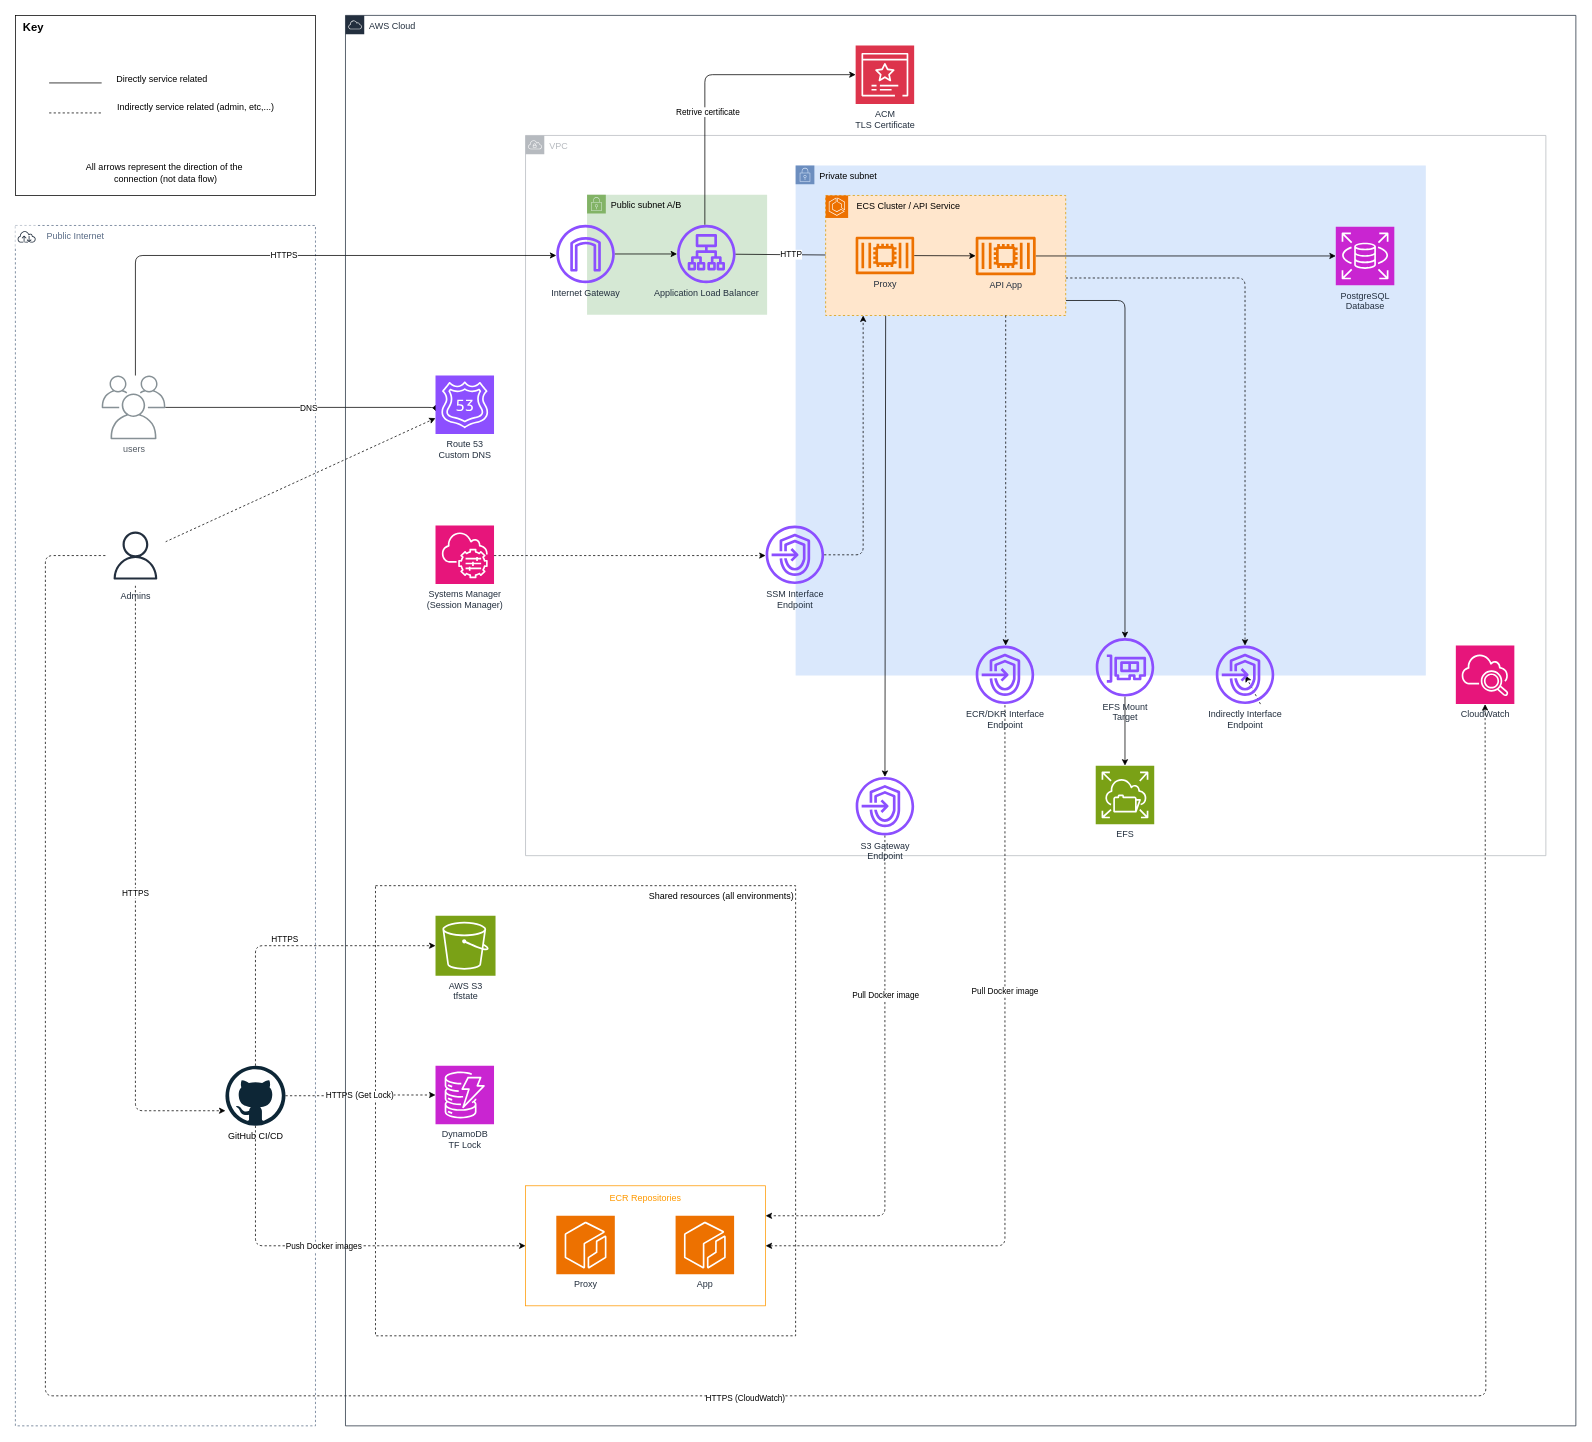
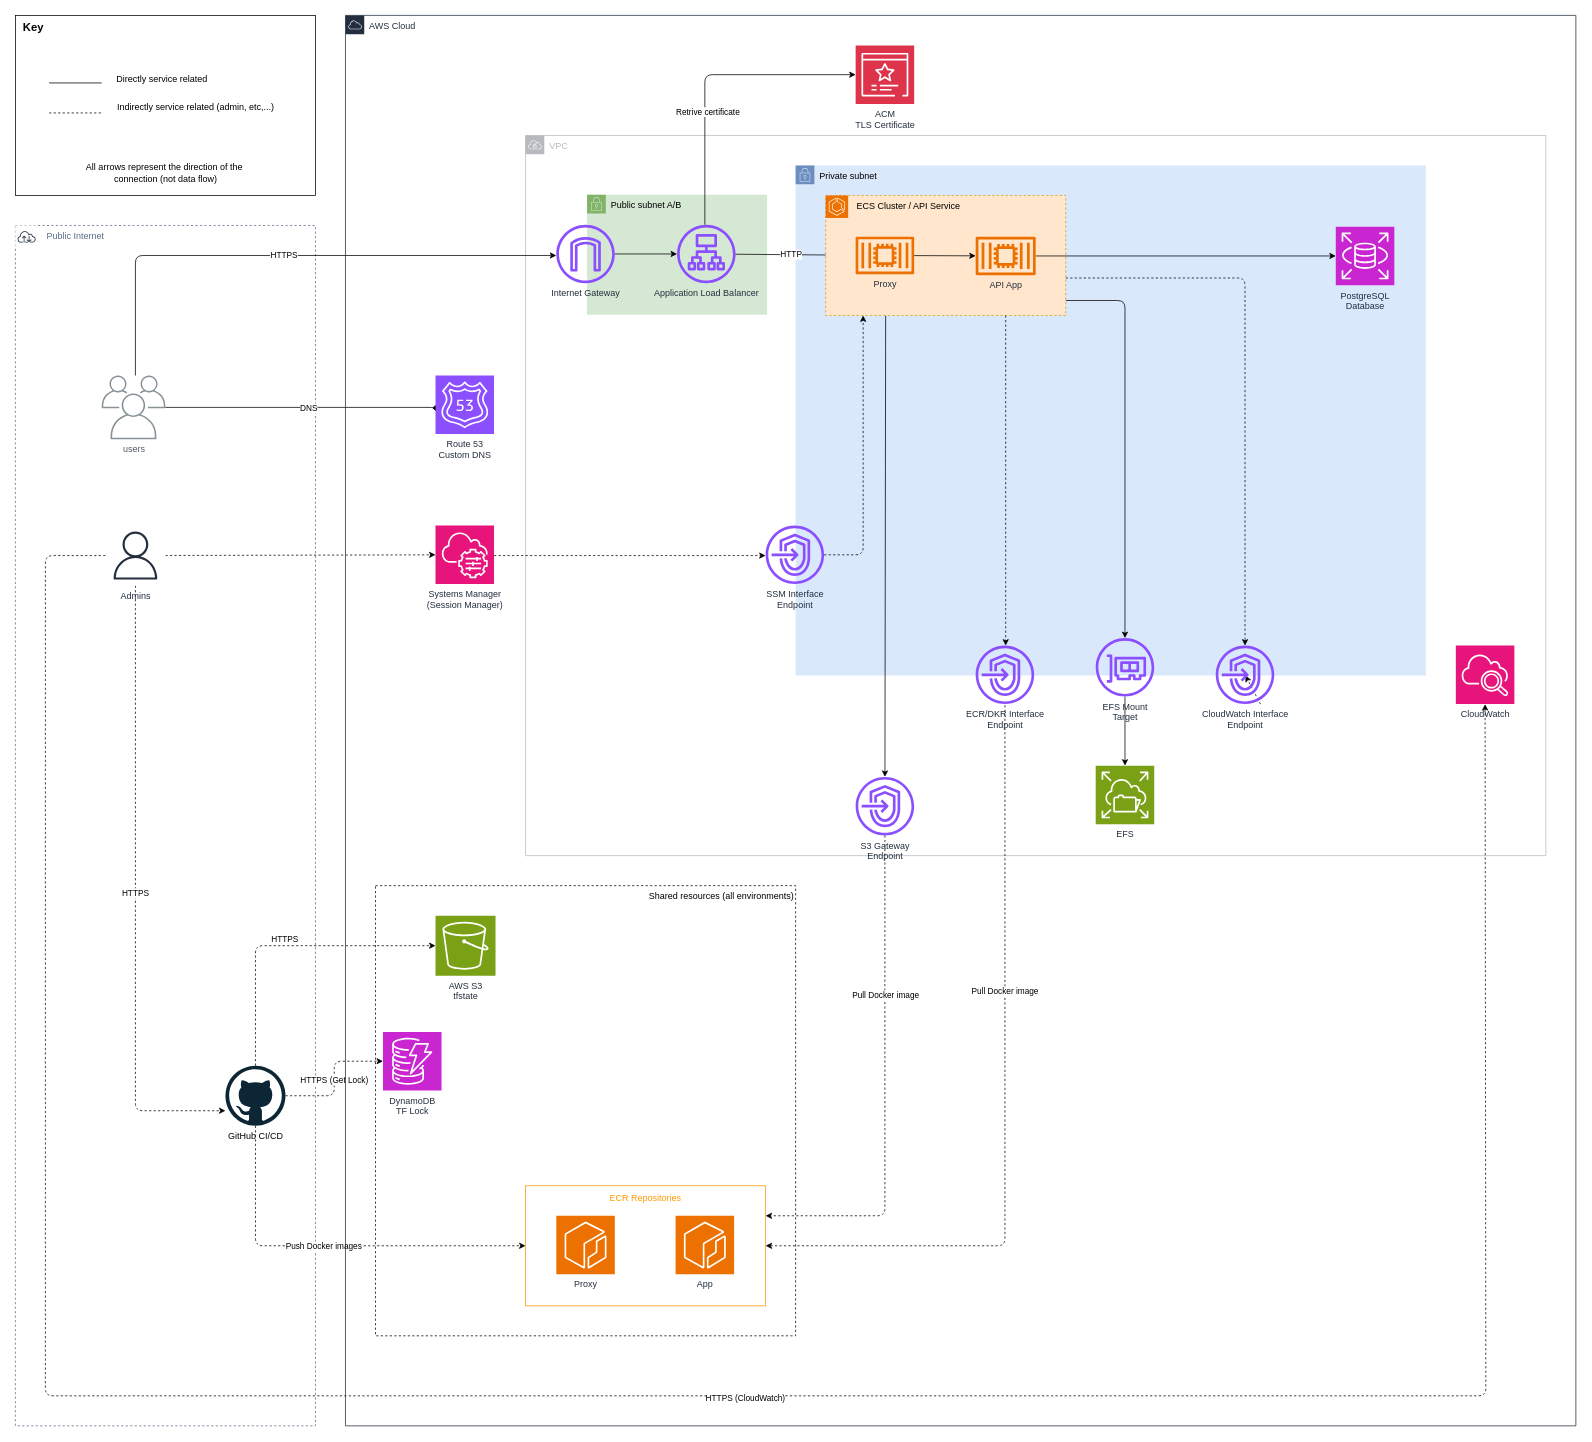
edge "Admins" -> "Route 53 Custom DNS": now "Admins" -> "Systems Manager (Session Manager)"
node "Indirectly Interface Endpoint": label "Indirectly Interface Endpoint" -> "CloudWatch Interface Endpoint"
node "DynamoDB TF Lock": moved (465, 1095) -> (412, 1061)
